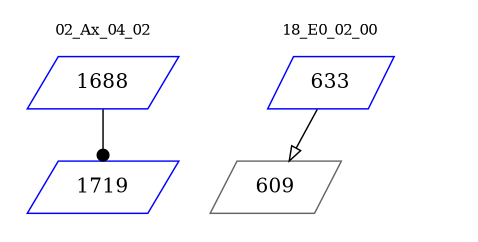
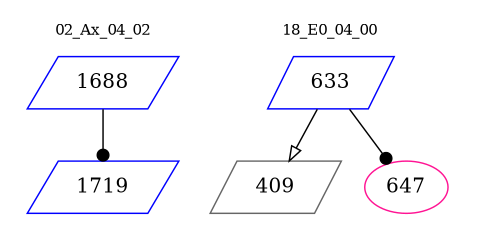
cluster "18_E0_02_00": label "18_E0_02_00" -> "18_E0_04_00"
node "609": label "609" -> "409"
node "647": added
